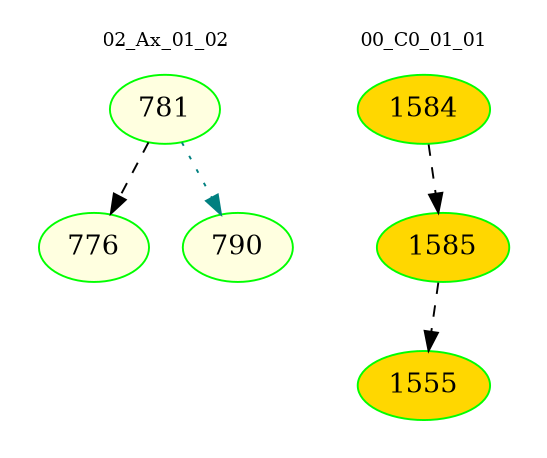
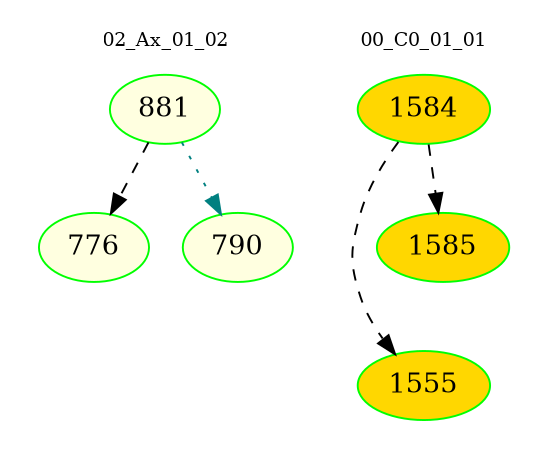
node "781": label "781" -> "881"
edge "1585" -> "1555": now "1584" -> "1555"
